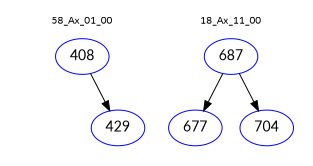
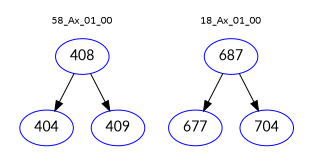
cluster "18_Ax_11_00": label "18_Ax_11_00" -> "18_Ax_01_00"
node "404": added
node "429": label "429" -> "409"
